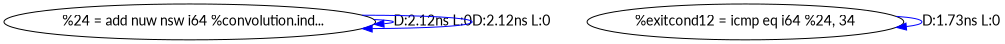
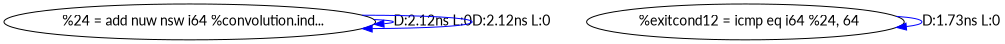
node "%exitcond12 = icmp eq i64 %24, 34": label "%exitcond12 = icmp eq i64 %24, 34" -> "%exitcond12 = icmp eq i64 %24, 64"
